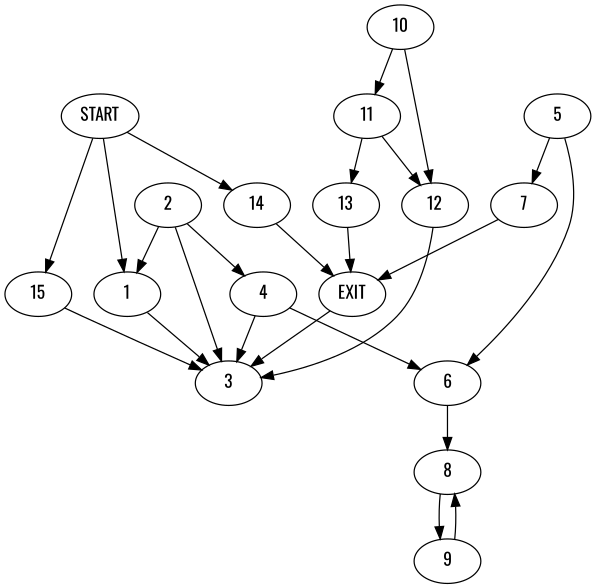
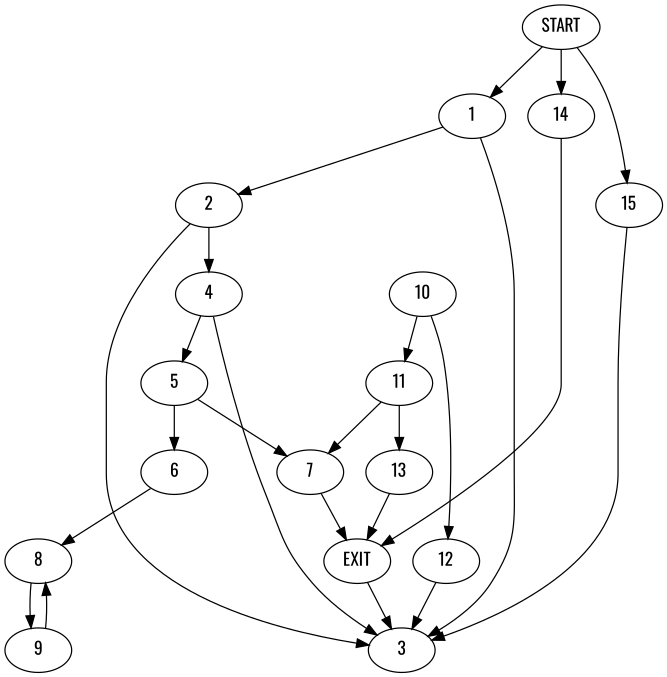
edge "11" -> "12": now "11" -> "7"
edge "2" -> "1": reversed
edge "4" -> "6": now "4" -> "5"
